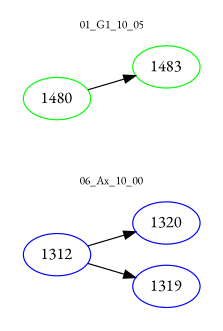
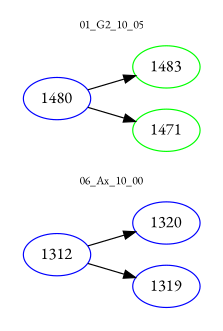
cluster "01_G1_10_05": label "01_G1_10_05" -> "01_G2_10_05"
node "1480": color green -> blue
node "1471": added
